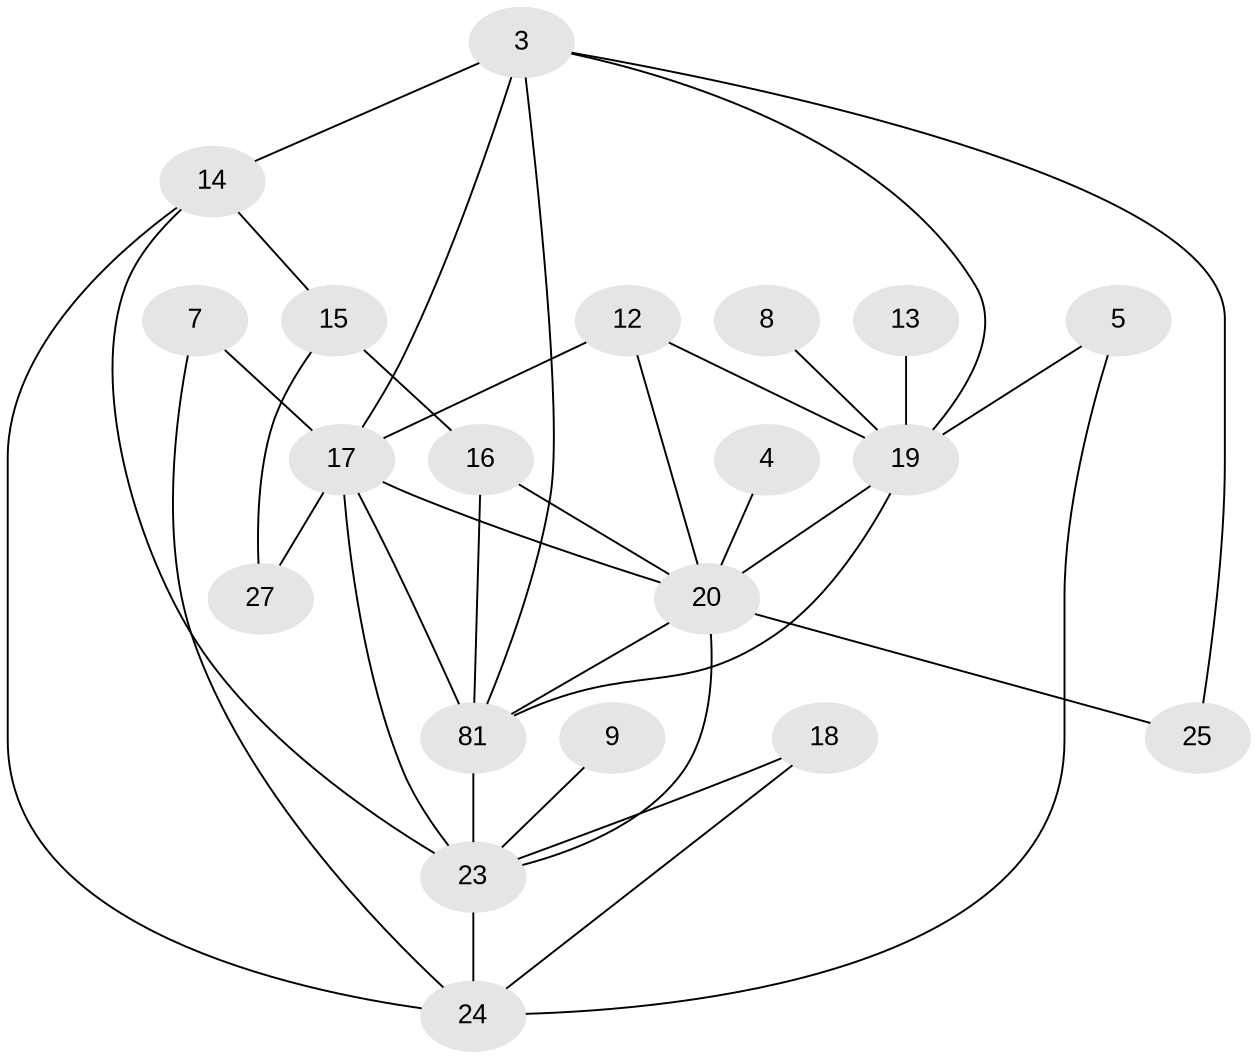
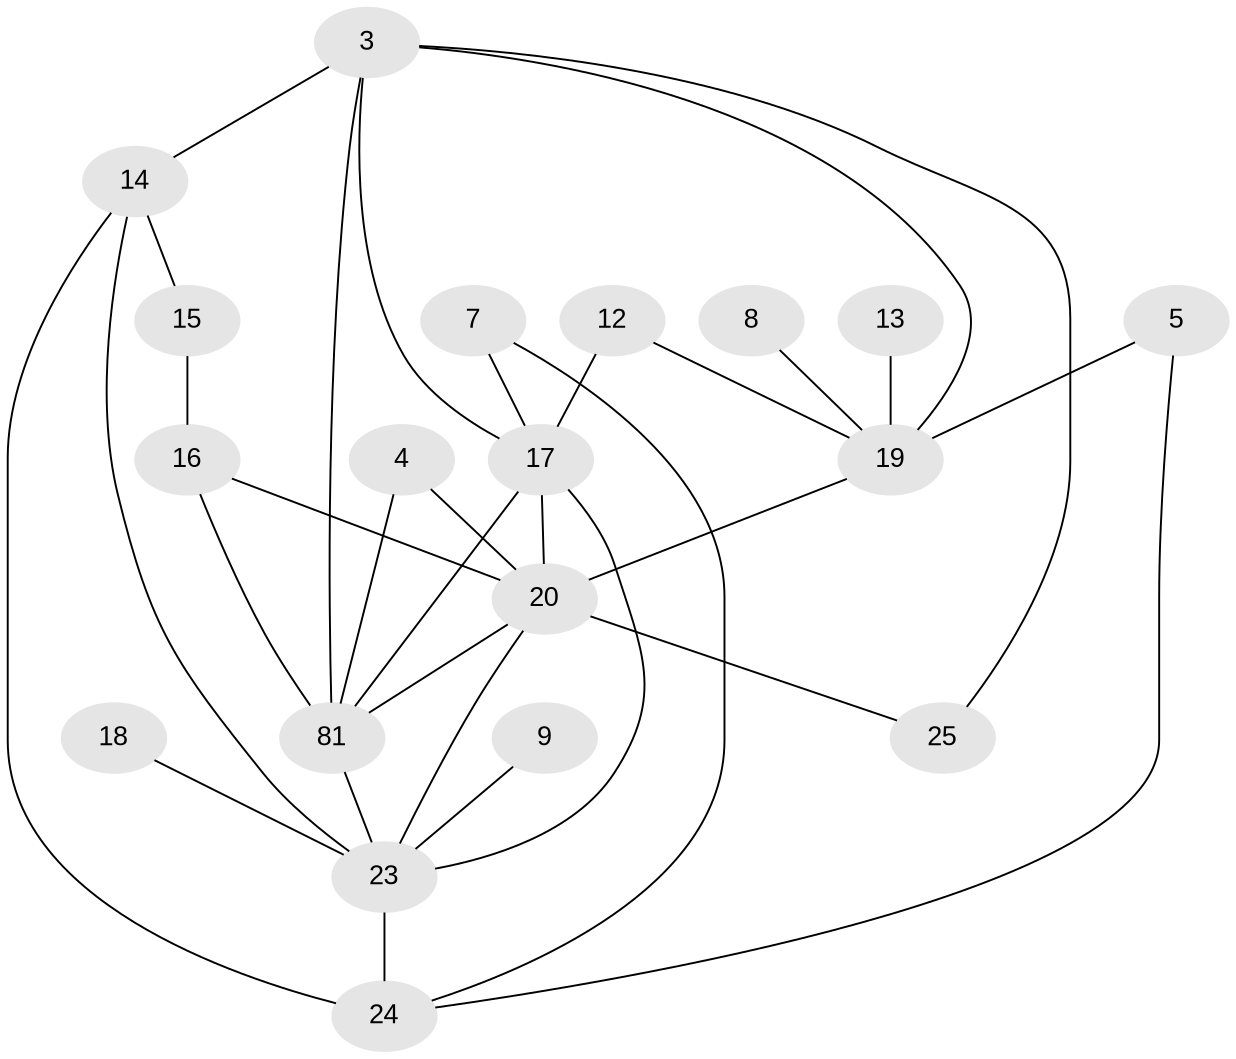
edge "12" -- "20": removed
node "27": removed
edge "19" -- "81": now "4" -- "81"
edge "18" -- "24": removed
